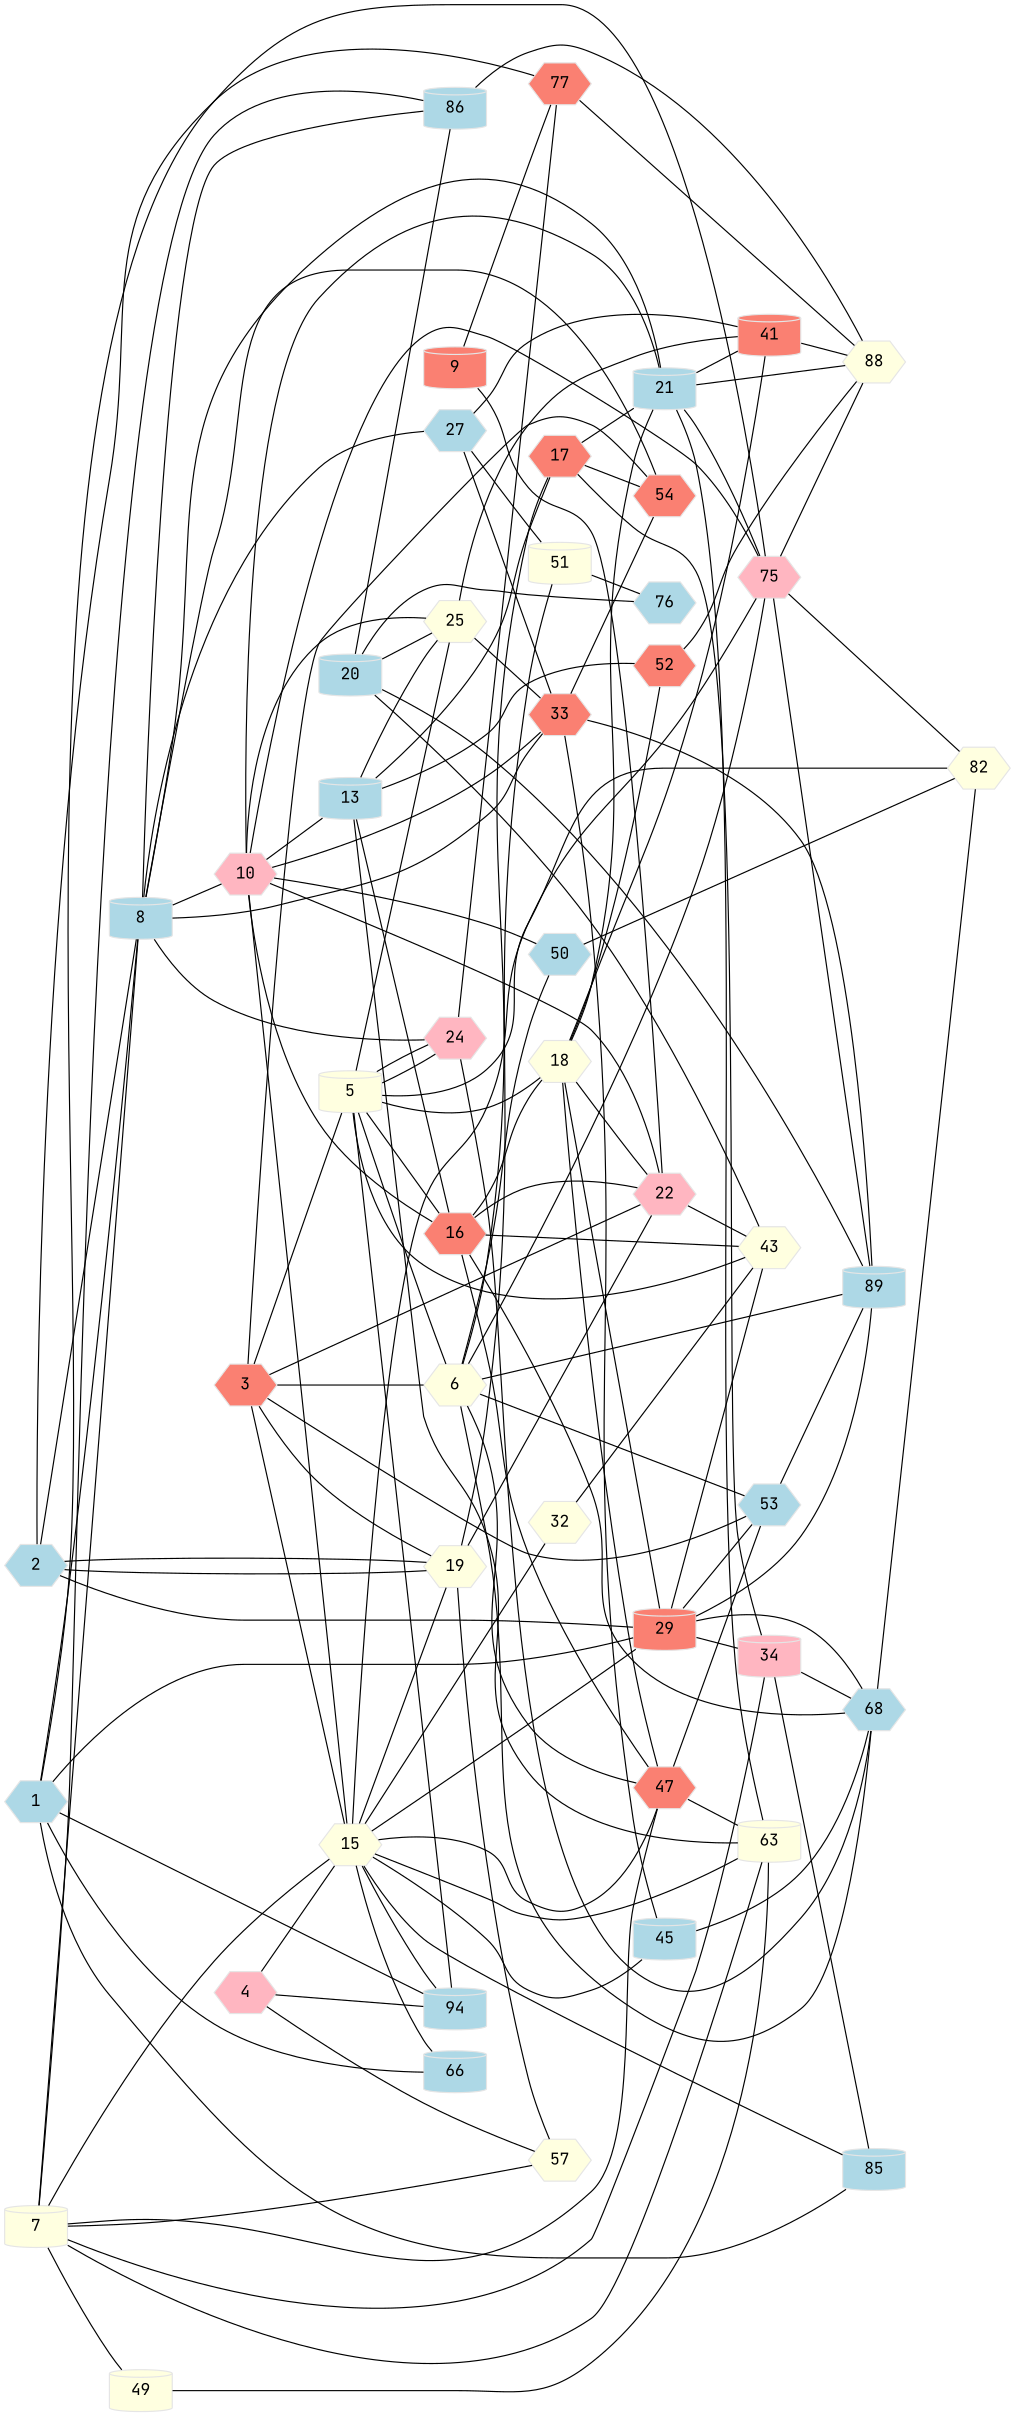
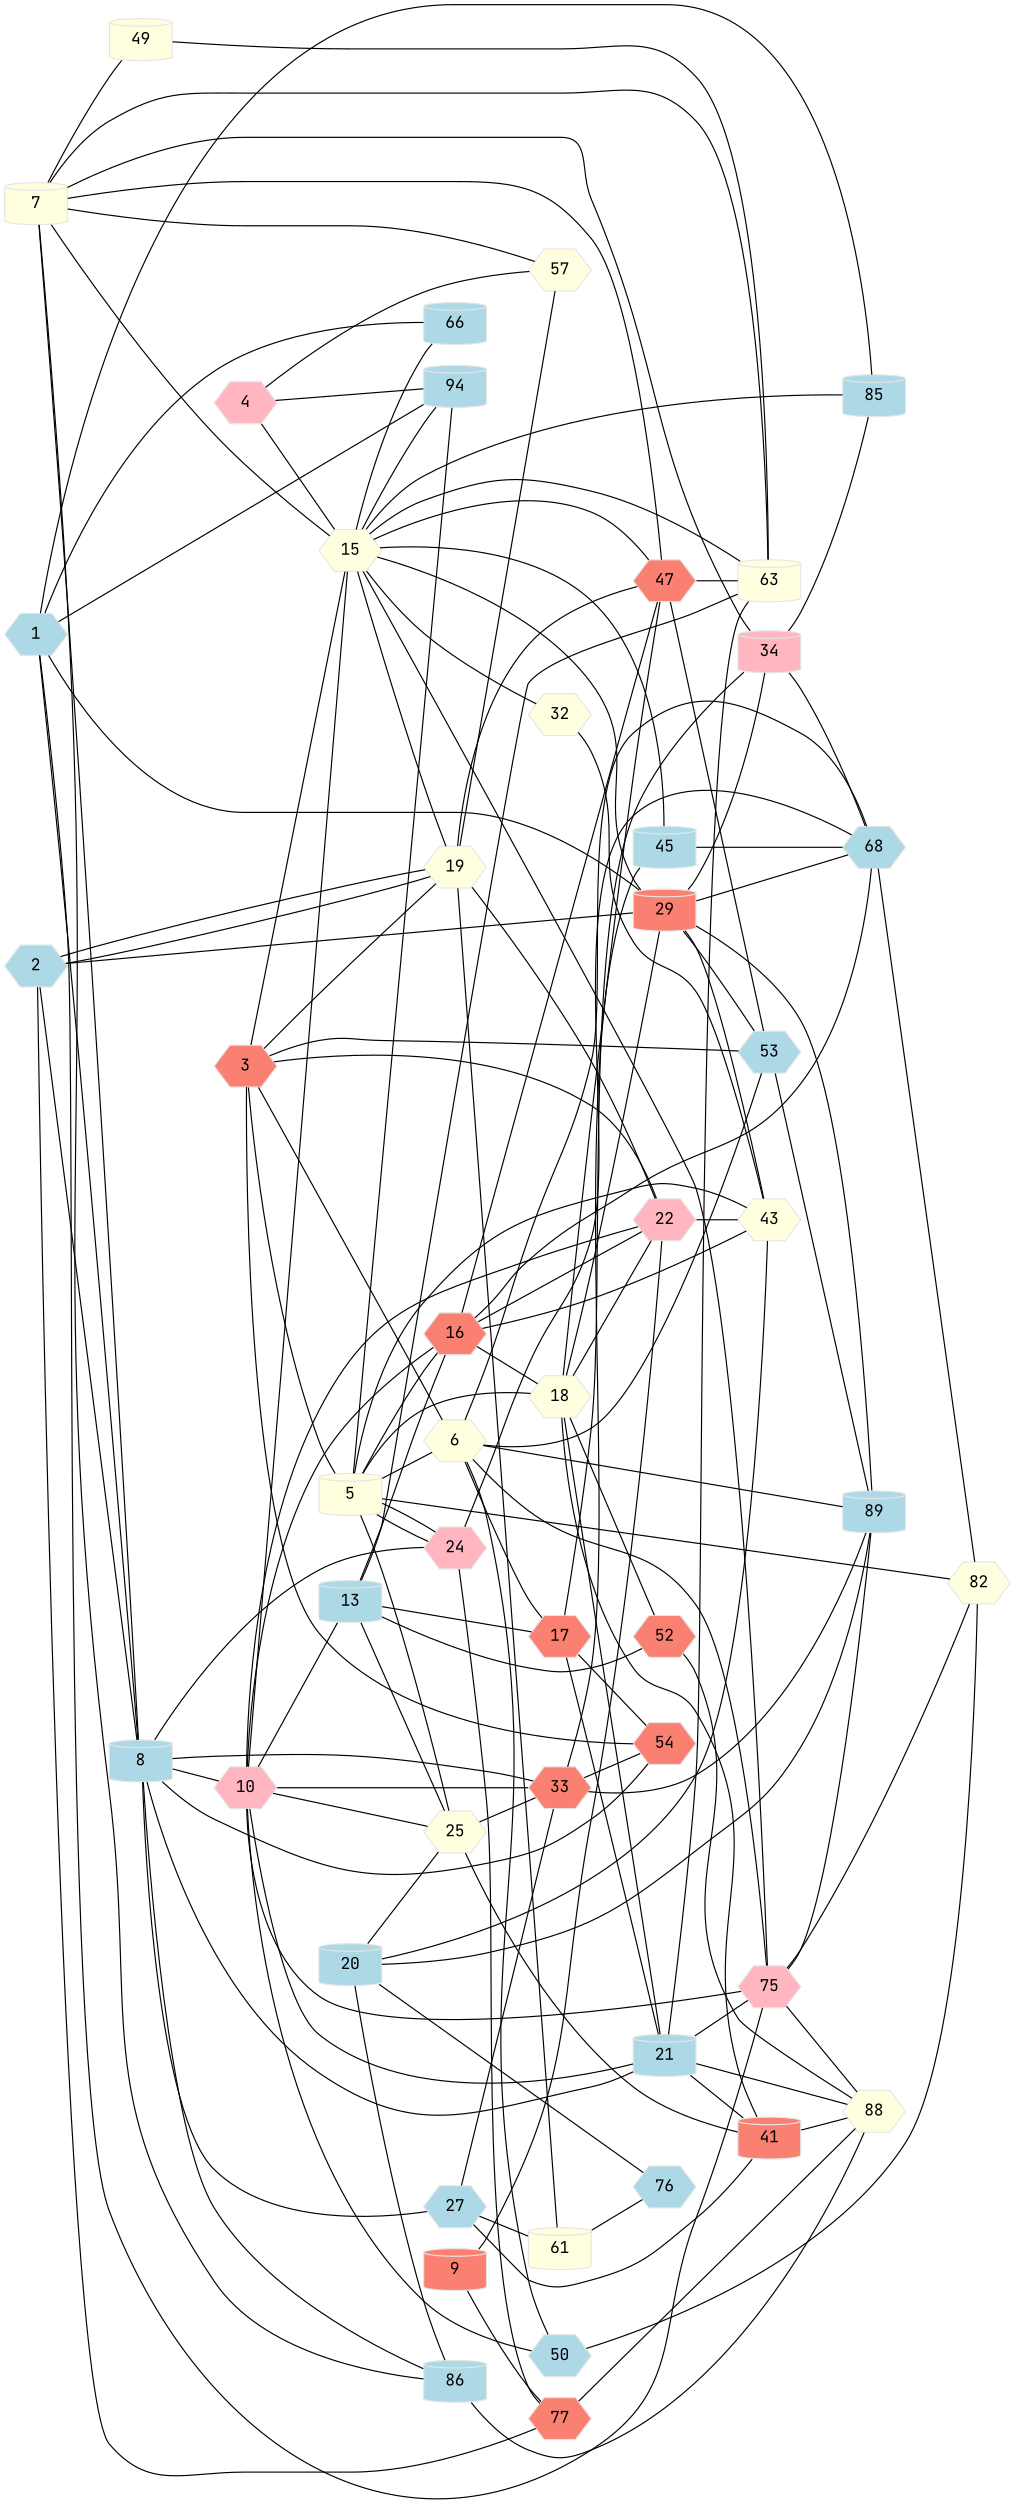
node "51": label "51" -> "61"
edge "6" -- "47": now "19" -- "47"
